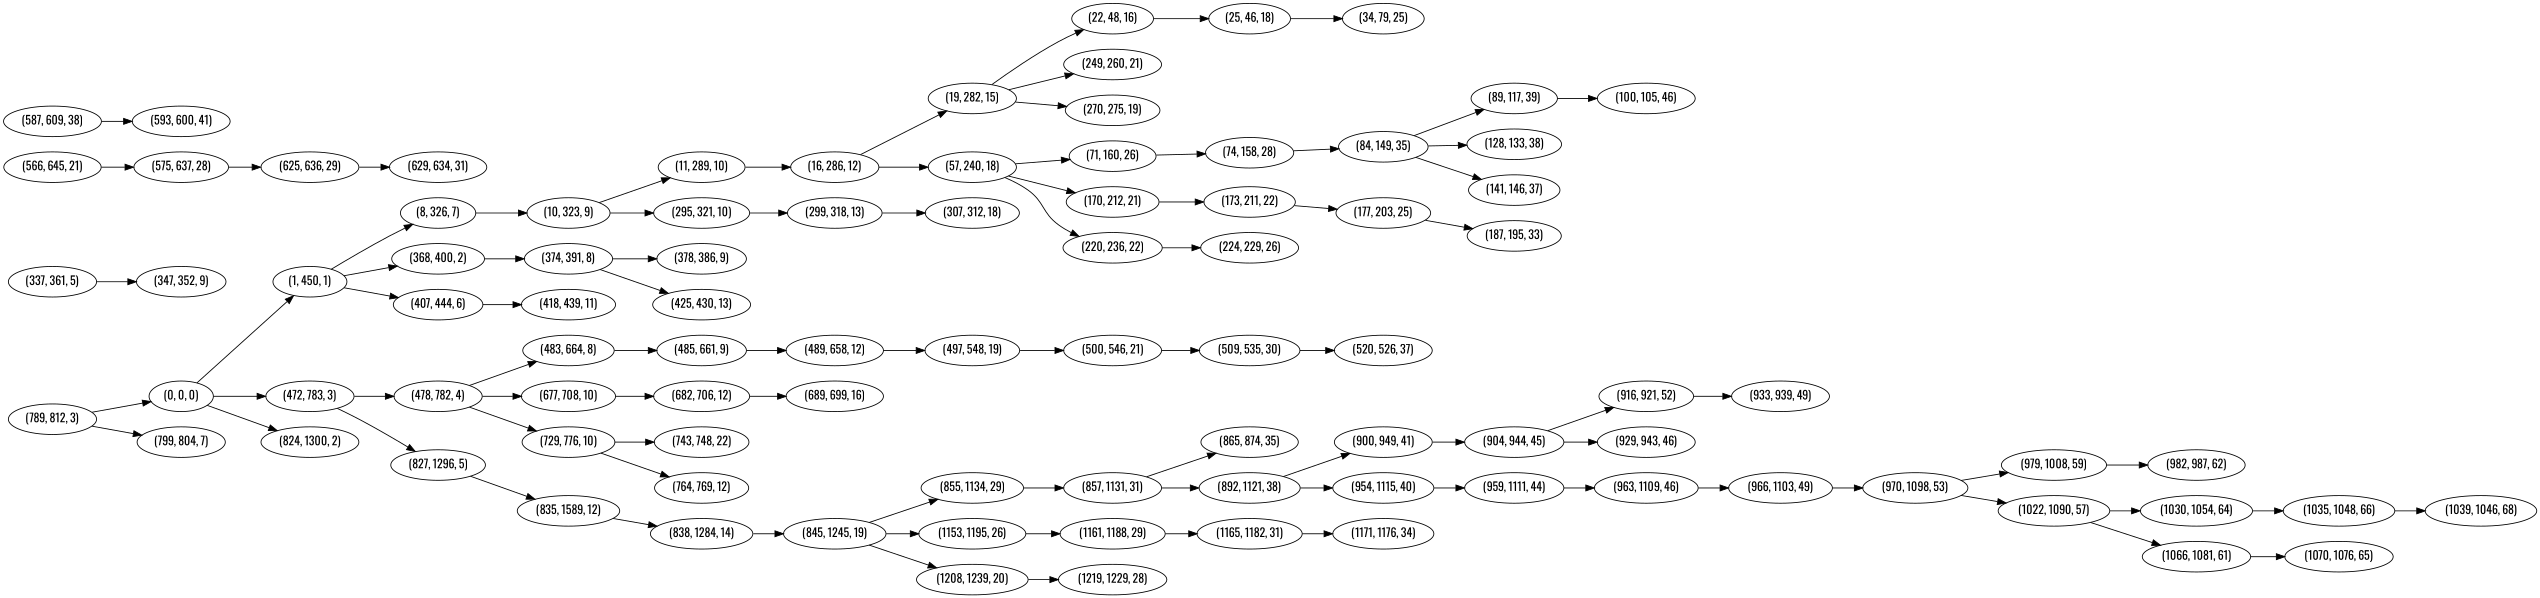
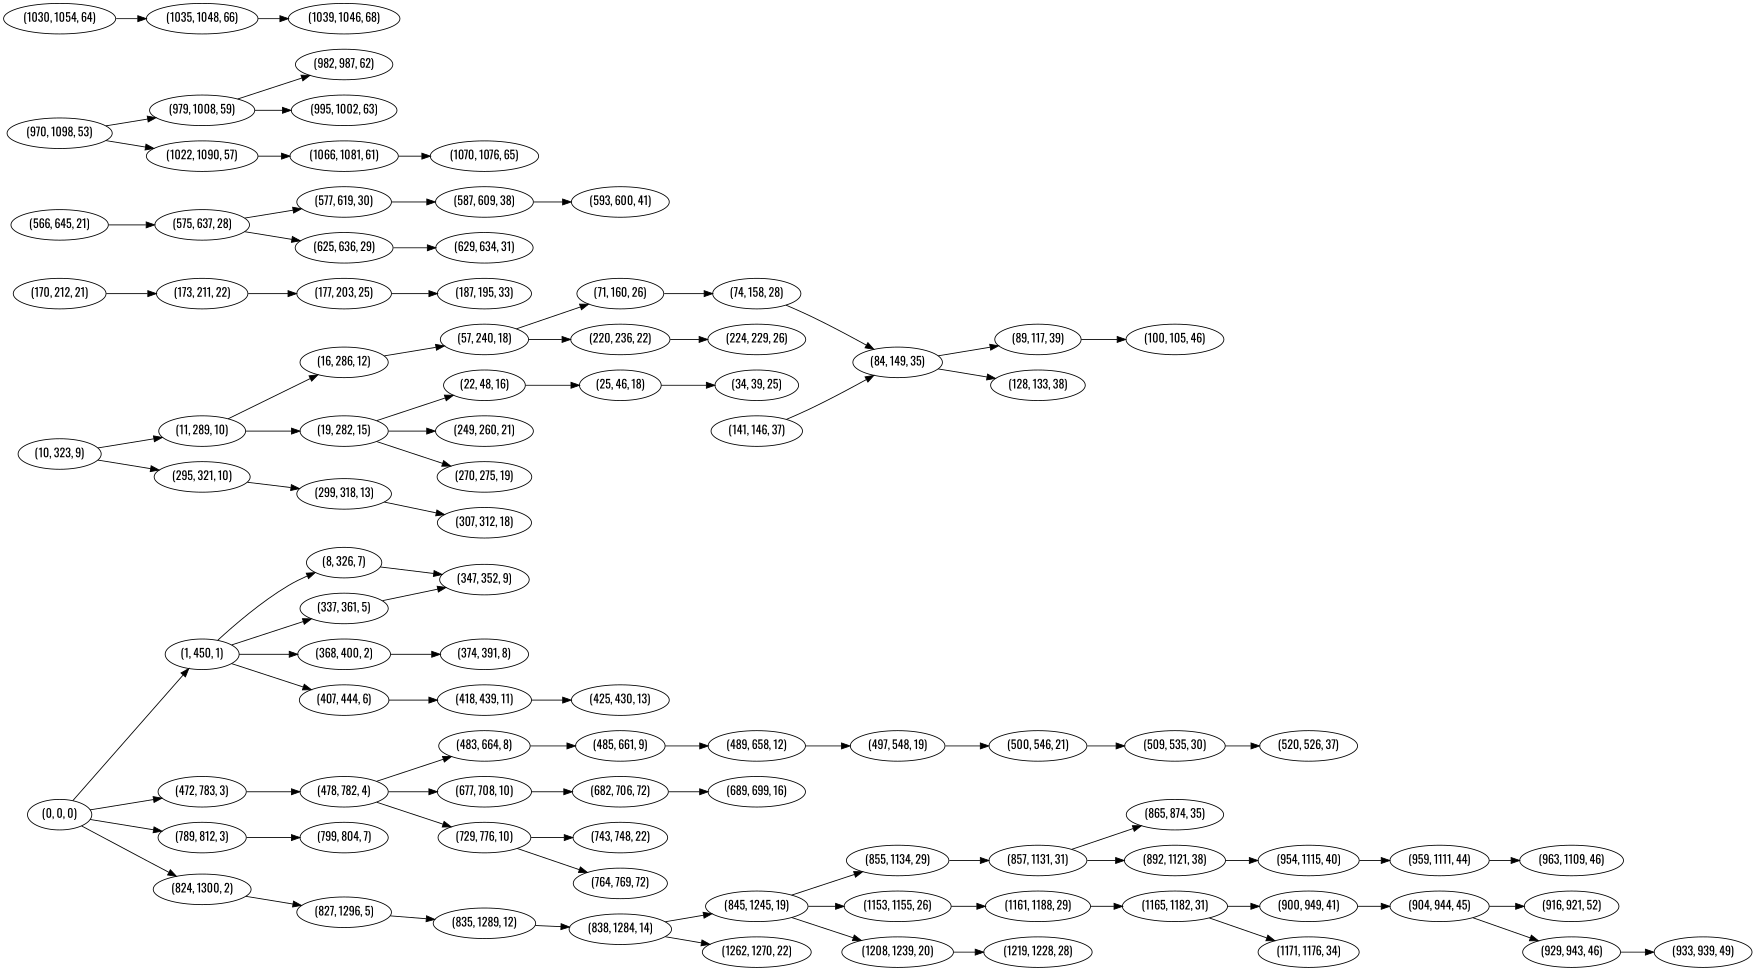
node "(34, 79, 25)": label "(34, 79, 25)" -> "(34, 39, 25)"
node "(995, 1002, 63)": added
edge "(16, 286, 12)" -> "(19, 282, 15)": now "(11, 289, 10)" -> "(19, 282, 15)"
edge "(84, 149, 35)" -> "(141, 146, 37)": reversed
edge "(57, 240, 18)" -> "(170, 212, 21)": removed
node "(577, 619, 30)": added
edge "(8, 326, 7)" -> "(10, 323, 9)": now "(8, 326, 7)" -> "(347, 352, 9)"
node "(378, 386, 9)": removed
edge "(374, 391, 8)" -> "(425, 430, 13)": now "(418, 439, 11)" -> "(425, 430, 13)"
node "(682, 706, 12)": label "(682, 706, 12)" -> "(682, 706, 72)"
edge "(916, 921, 52)" -> "(933, 939, 49)": now "(929, 943, 46)" -> "(933, 939, 49)"
edge "(789, 812, 3)" -> "(0, 0, 0)": reversed
edge "(472, 783, 3)" -> "(827, 1296, 5)": now "(824, 1300, 2)" -> "(827, 1296, 5)"
edge "(892, 1121, 38)" -> "(900, 949, 41)": now "(1165, 1182, 31)" -> "(900, 949, 41)"
node "(764, 769, 12)": label "(764, 769, 12)" -> "(764, 769, 72)"
node "(966, 1103, 49)": removed
node "(835, 1589, 12)": label "(835, 1589, 12)" -> "(835, 1289, 12)"
edge "(1022, 1090, 57)" -> "(1030, 1054, 64)": removed
node "(1153, 1195, 26)": label "(1153, 1195, 26)" -> "(1153, 1155, 26)"
node "(1219, 1229, 28)": label "(1219, 1229, 28)" -> "(1219, 1228, 28)"
edge "(1, 450, 1)" -> "(337, 361, 5)": added
node "(1262, 1270, 22)": added
